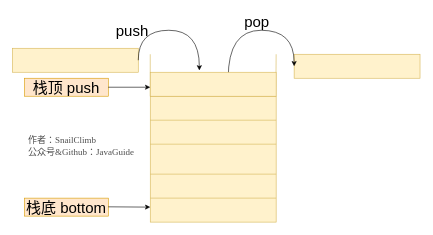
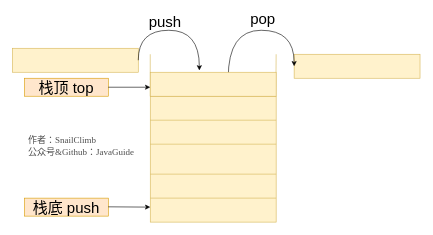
node "pop": moved (257, 21) -> (263, 18)
node "push": moved (132, 30) -> (165, 21)
node "栈顶 push": label "栈顶 push" -> "栈顶 top"
node "栈底 bottom": label "栈底 bottom" -> "栈底 push"
